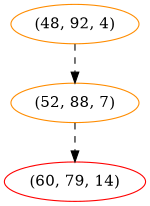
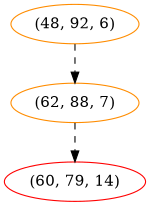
node "(48, 92, 4)": label "(48, 92, 4)" -> "(48, 92, 6)"
node "(52, 88, 7)": label "(52, 88, 7)" -> "(62, 88, 7)"
